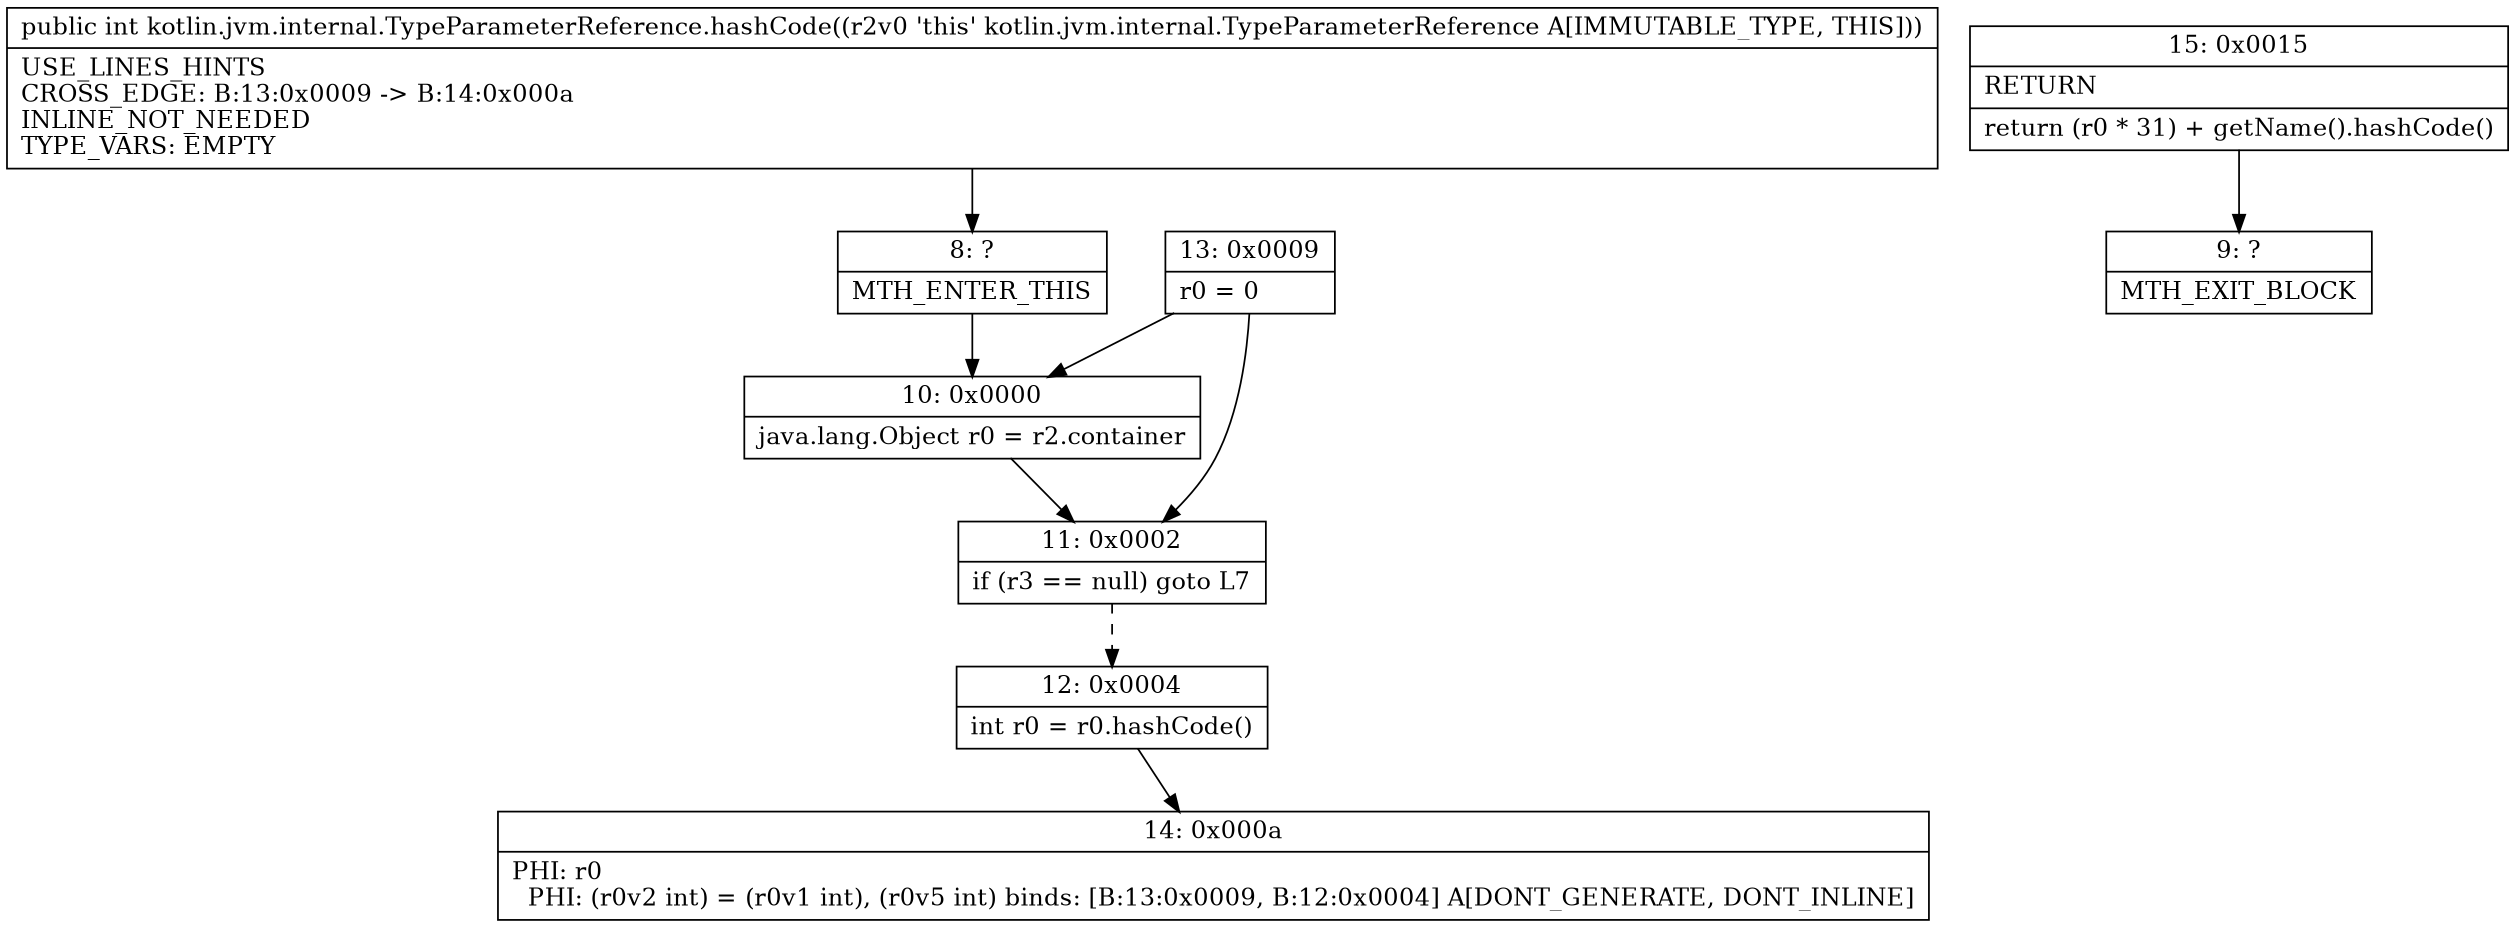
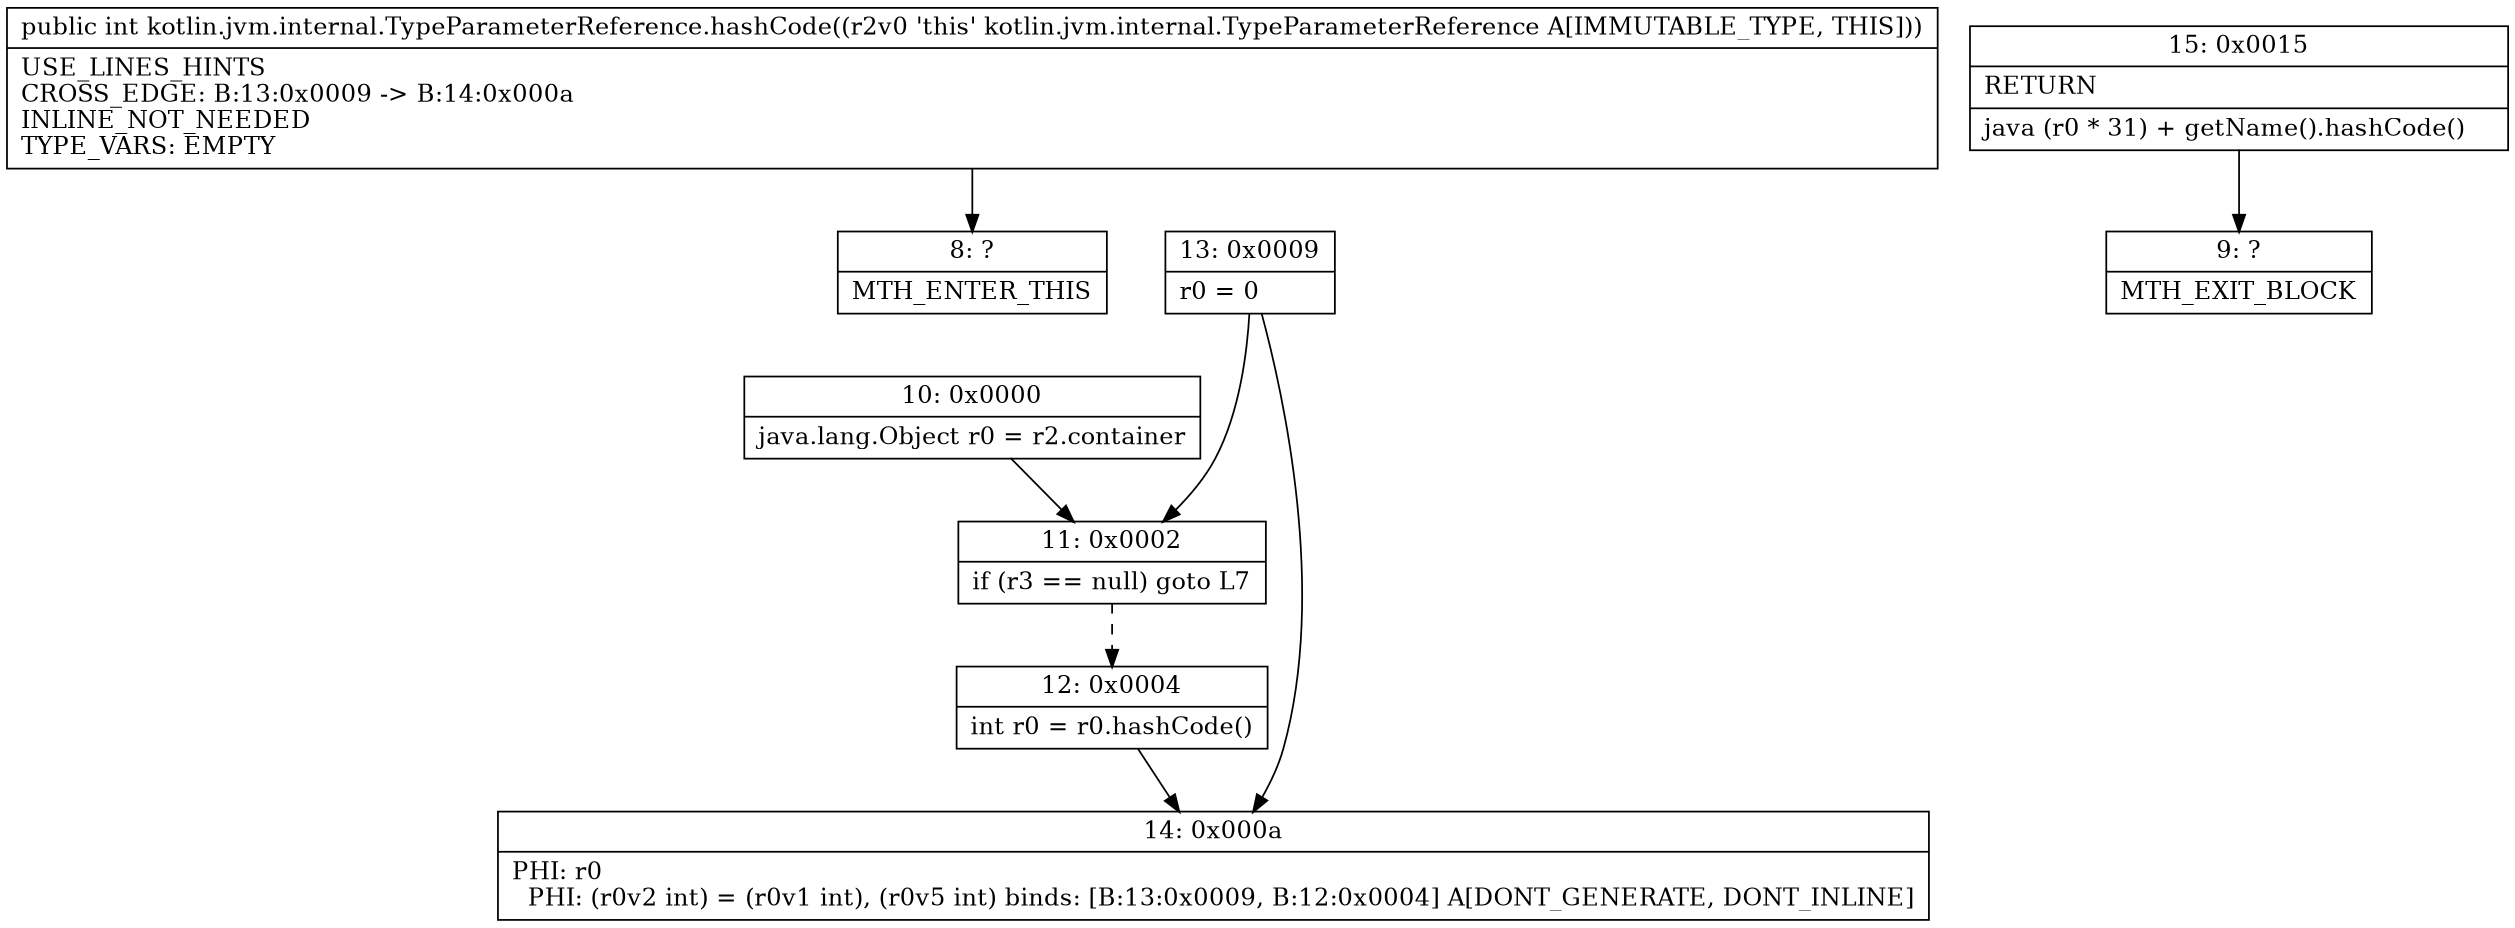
node "15: 0x0015": text "return (r0 * 31) + getName().hashCode()" -> "java (r0 * 31) + getName().hashCode()"
edge "8: ?" -> "10: 0x0000": removed
edge "13: 0x0009" -> "10: 0x0000": now "13: 0x0009" -> "14: 0x000a"
